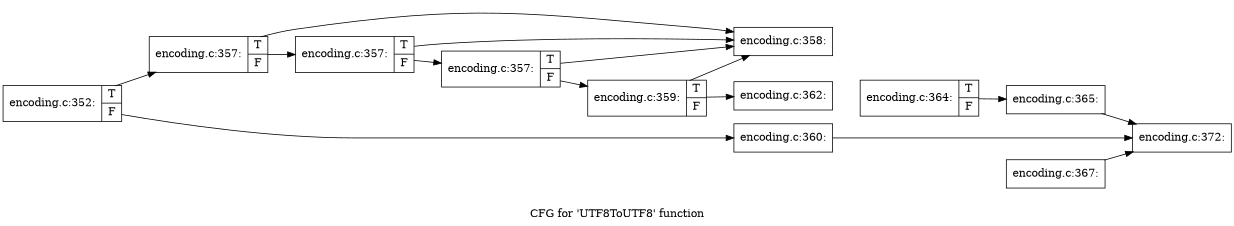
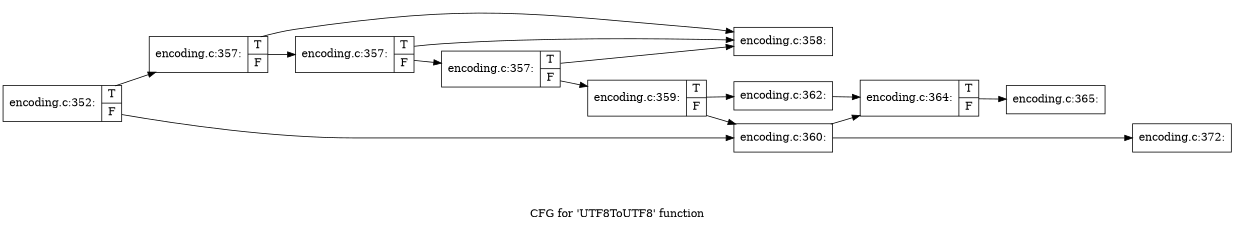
edge "encoding.c:359:" -> "encoding.c:358:": now "encoding.c:359:" -> "encoding.c:360:"
edge "encoding.c:362:" -> "encoding.c:364:": added
edge "encoding.c:365:" -> "encoding.c:372:": removed
edge "encoding.c:360:" -> "encoding.c:364:": added
node "encoding.c:367:": removed
